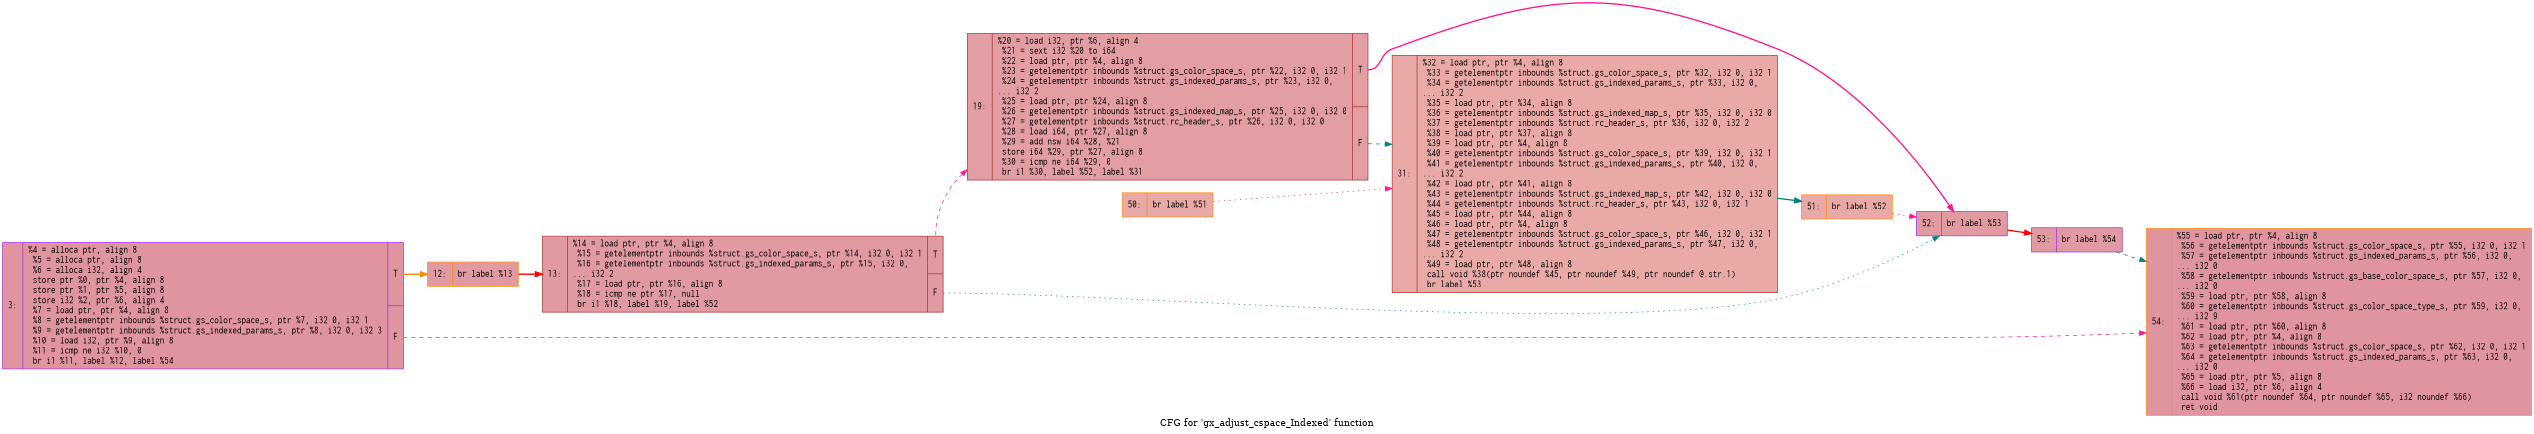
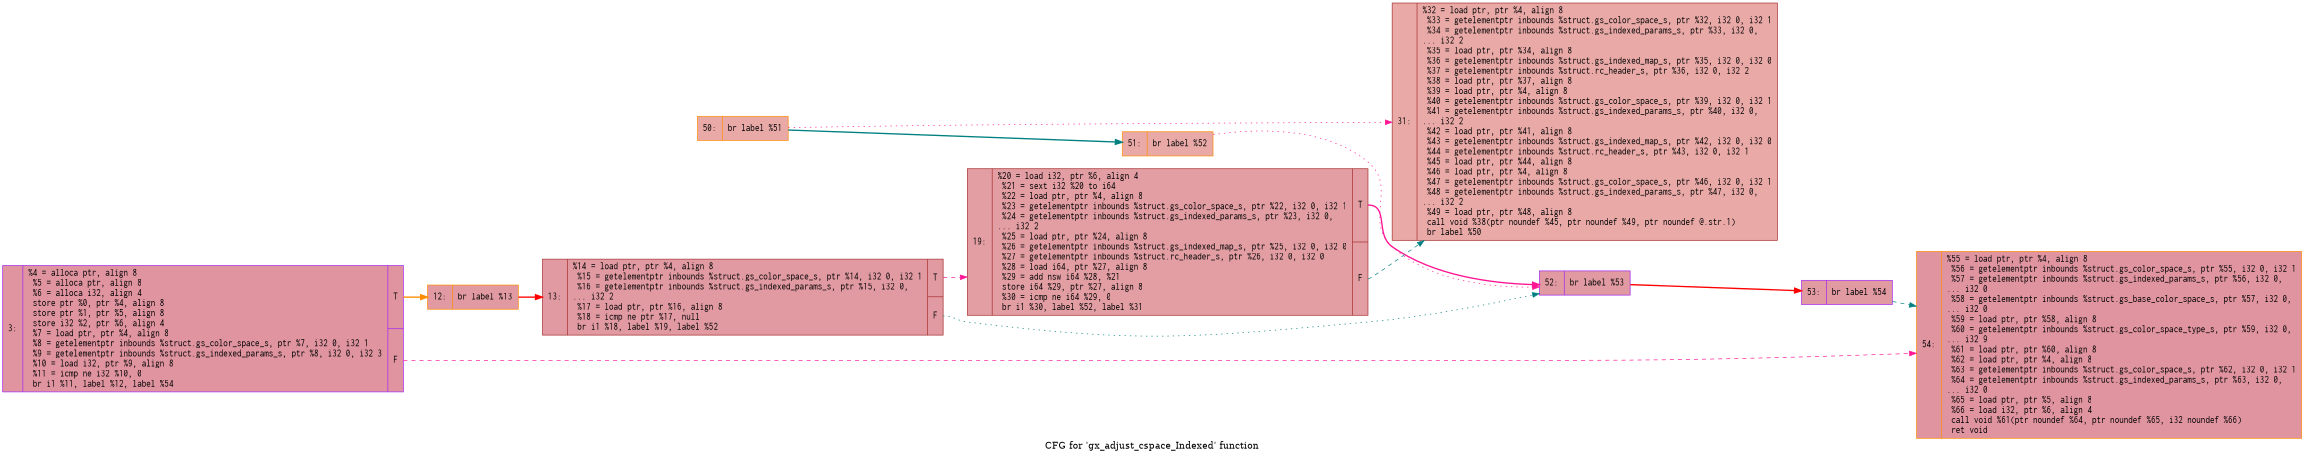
edge "31:" -> "51:": now "50:" -> "51:"
node "31:": text "br label %53" -> "br label %50"
